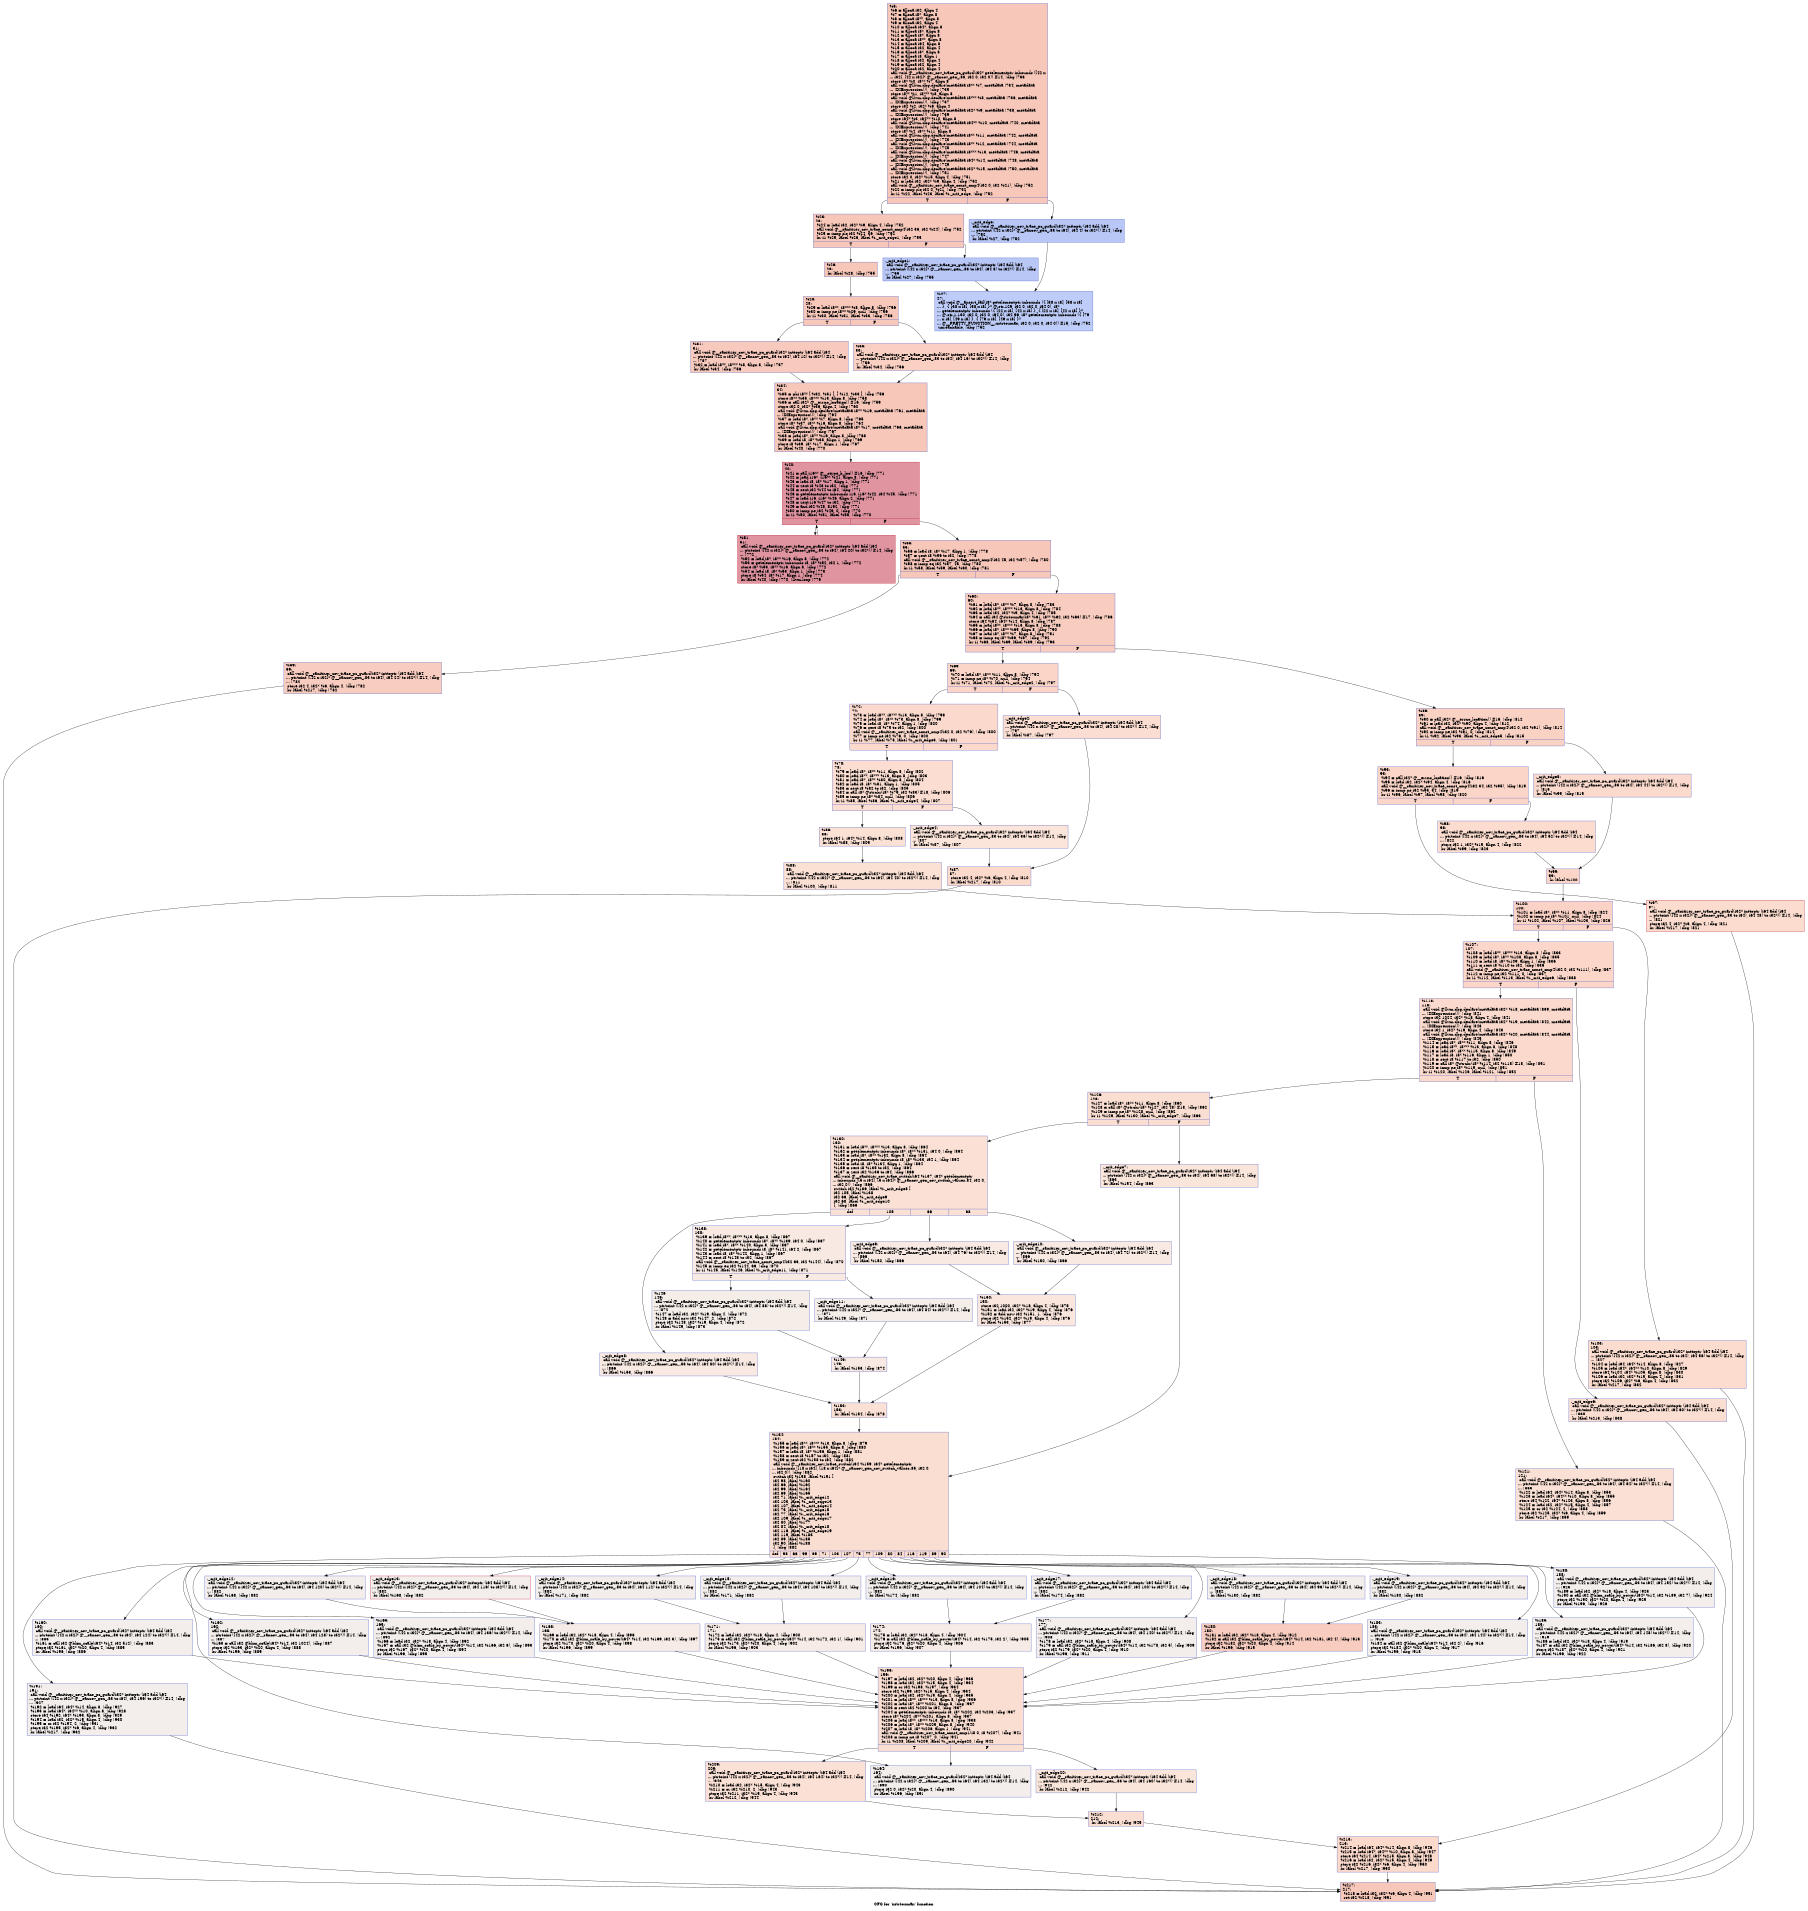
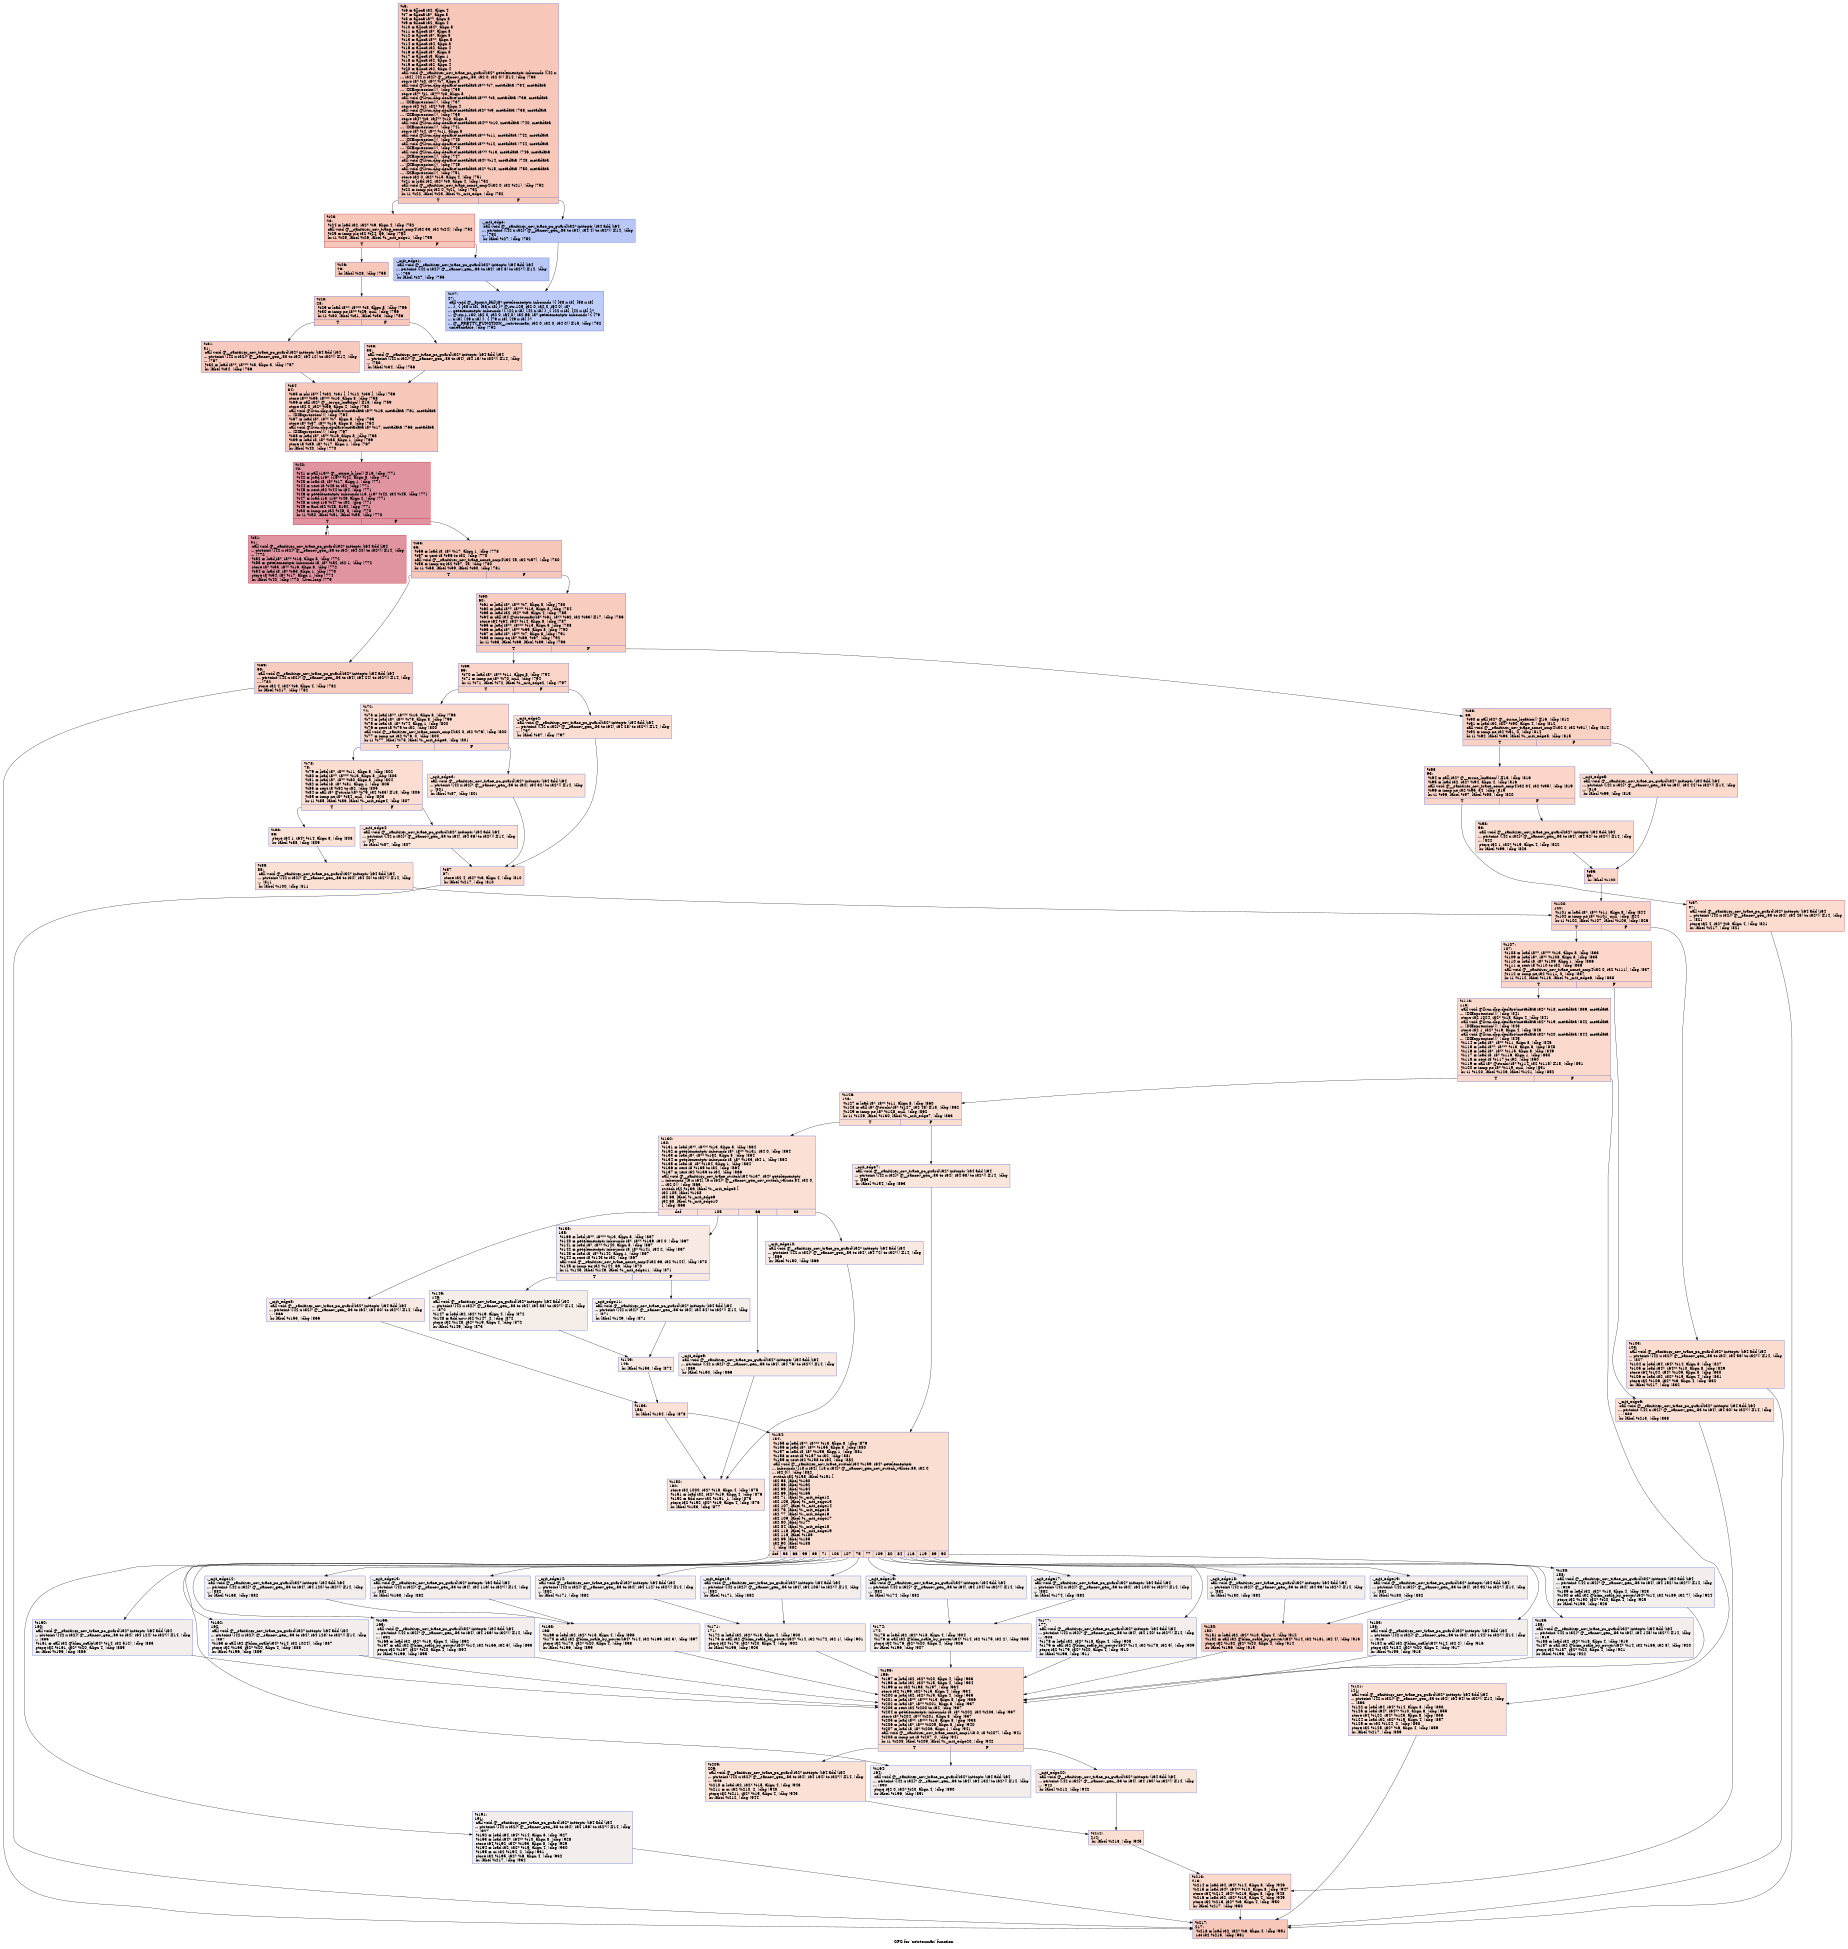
node "%23:": color #3d50c3ff -> #b70d28ff
node "._crit_edge3:": added
edge "%150:" -> "%153:": reversed
node "._crit_edge13:": color #b70d28ff -> #3d50c3ff
